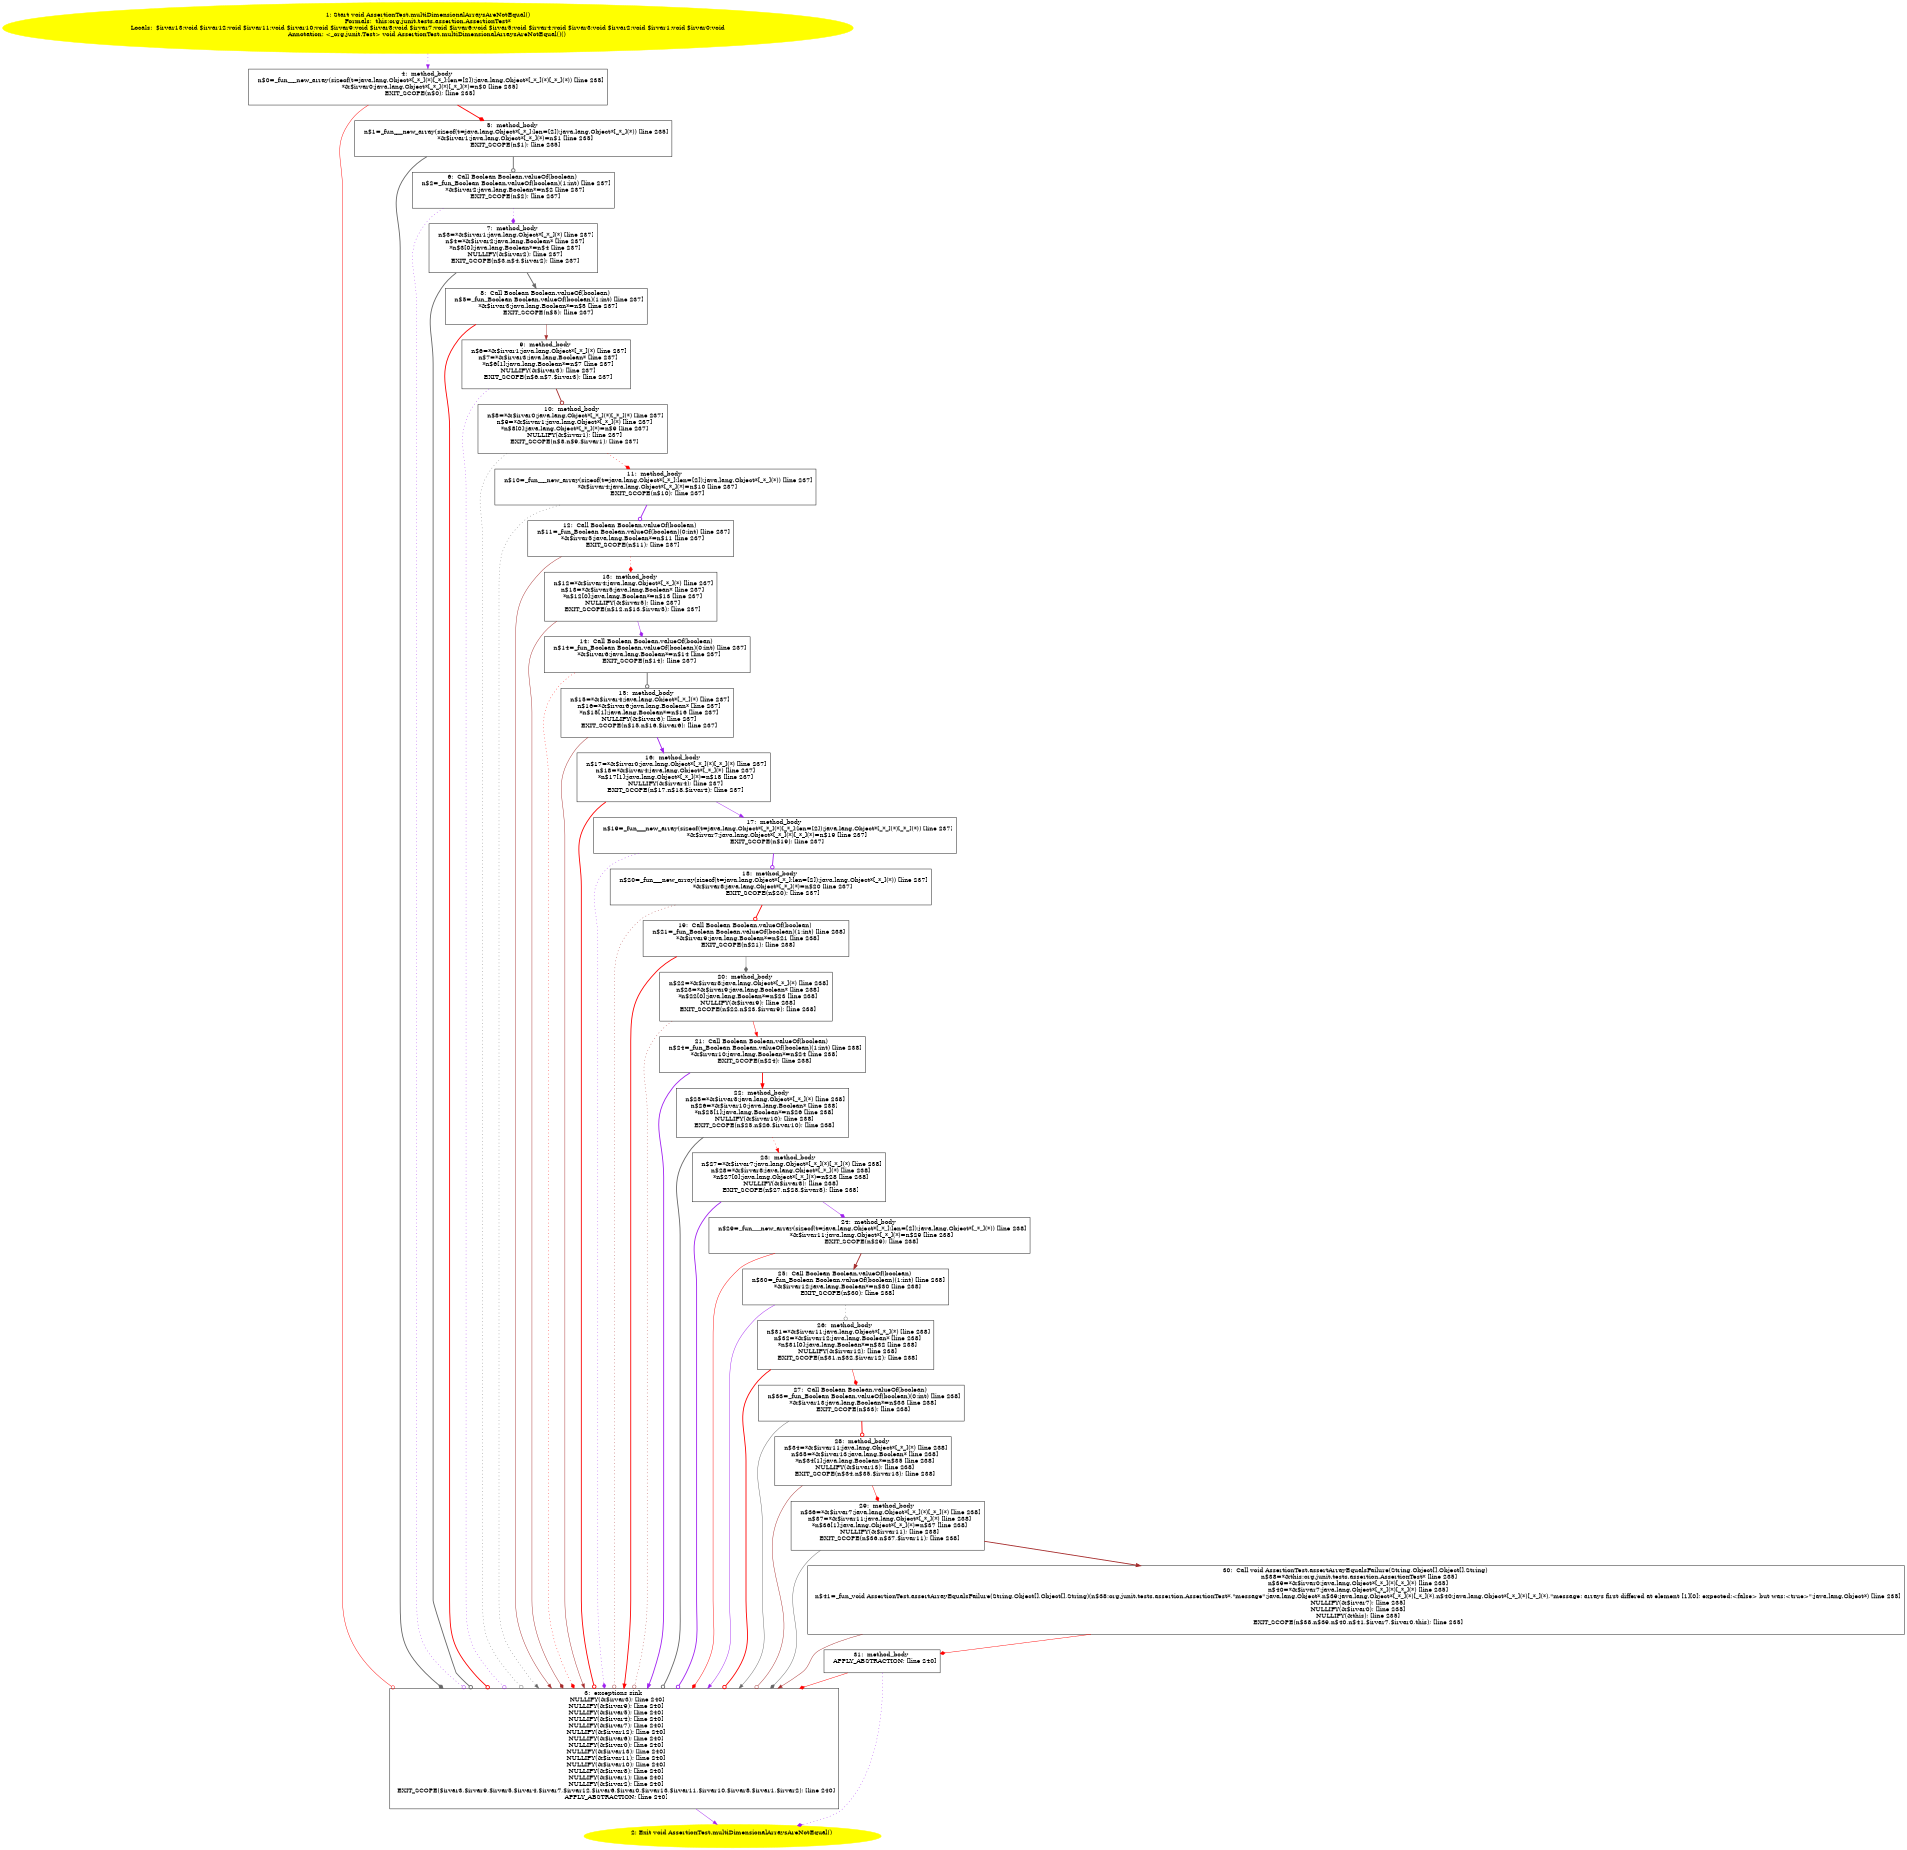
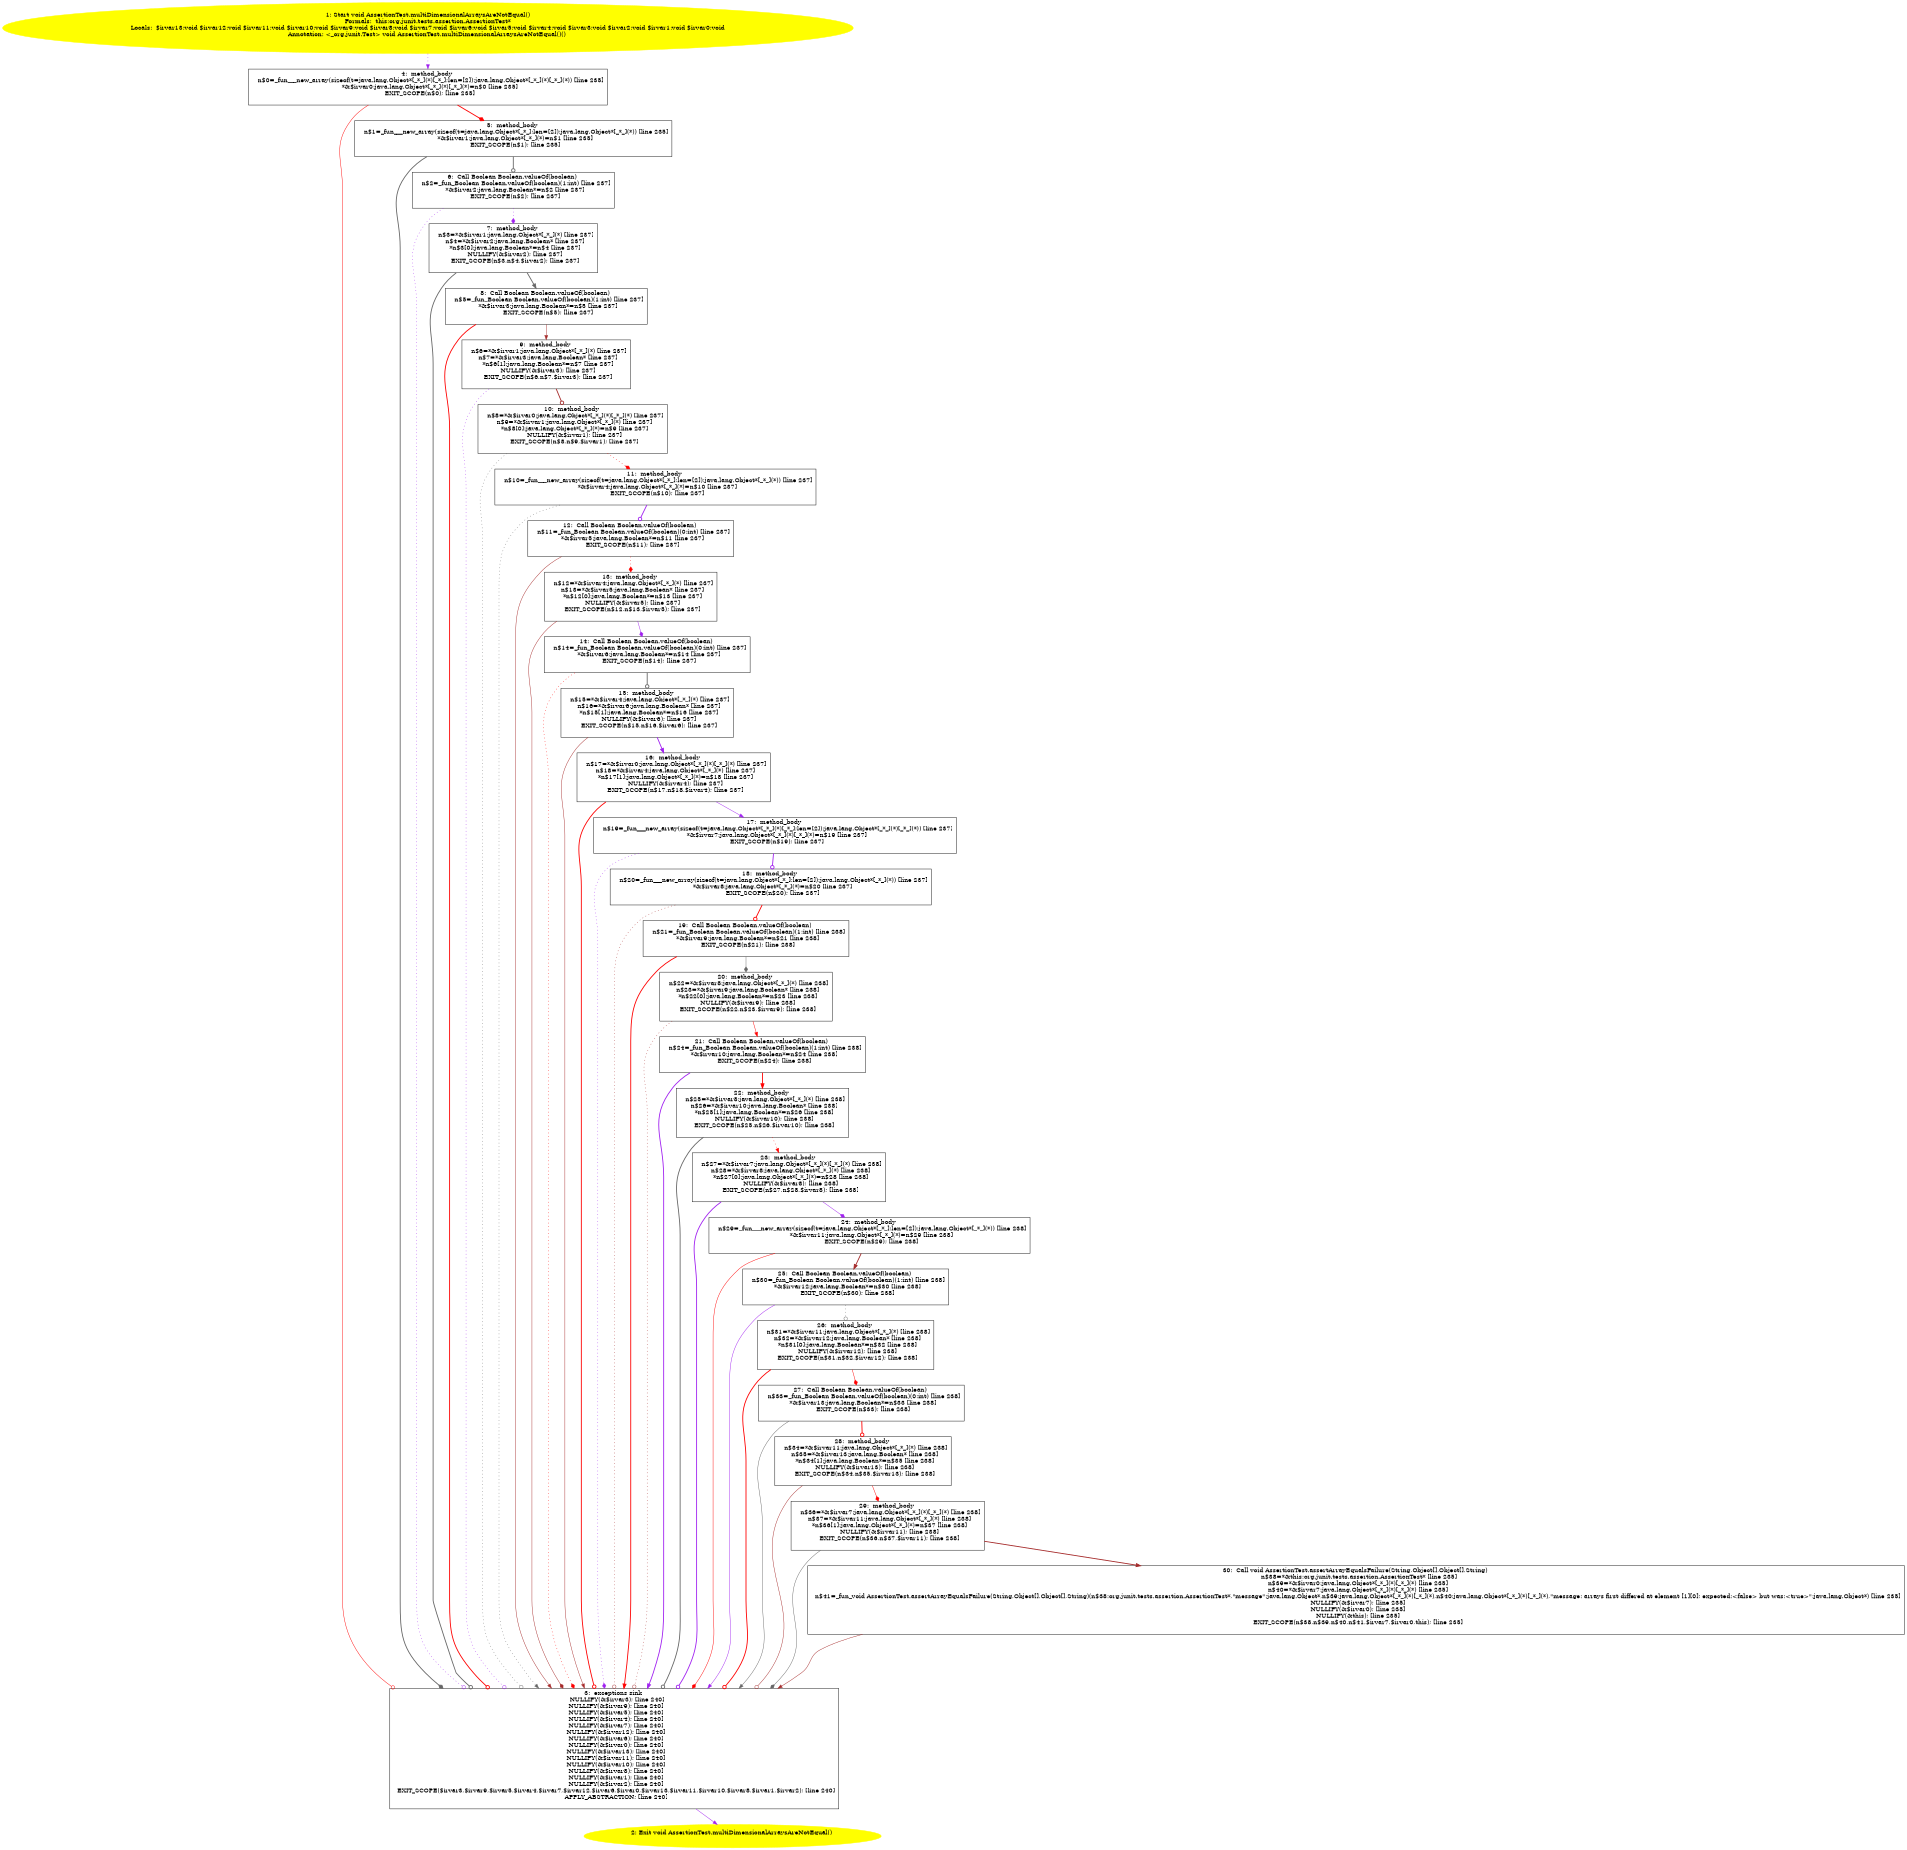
node "31:  method_body APPLY_ABSTRACTION; [line 240]": removed
